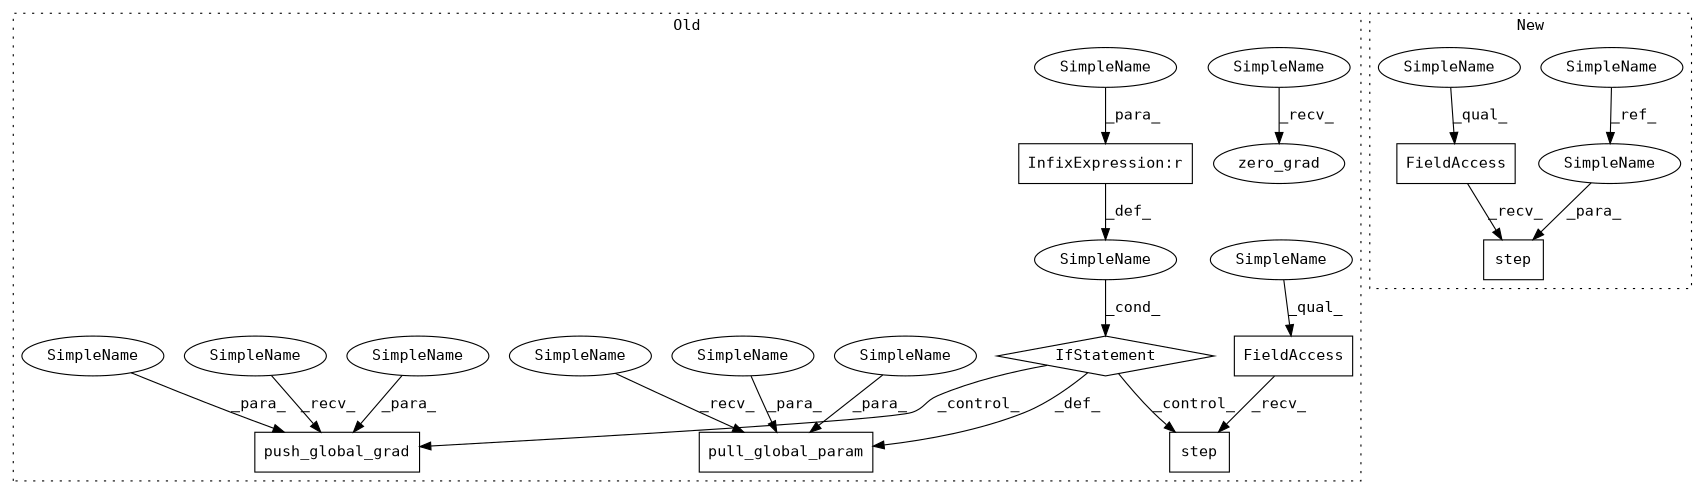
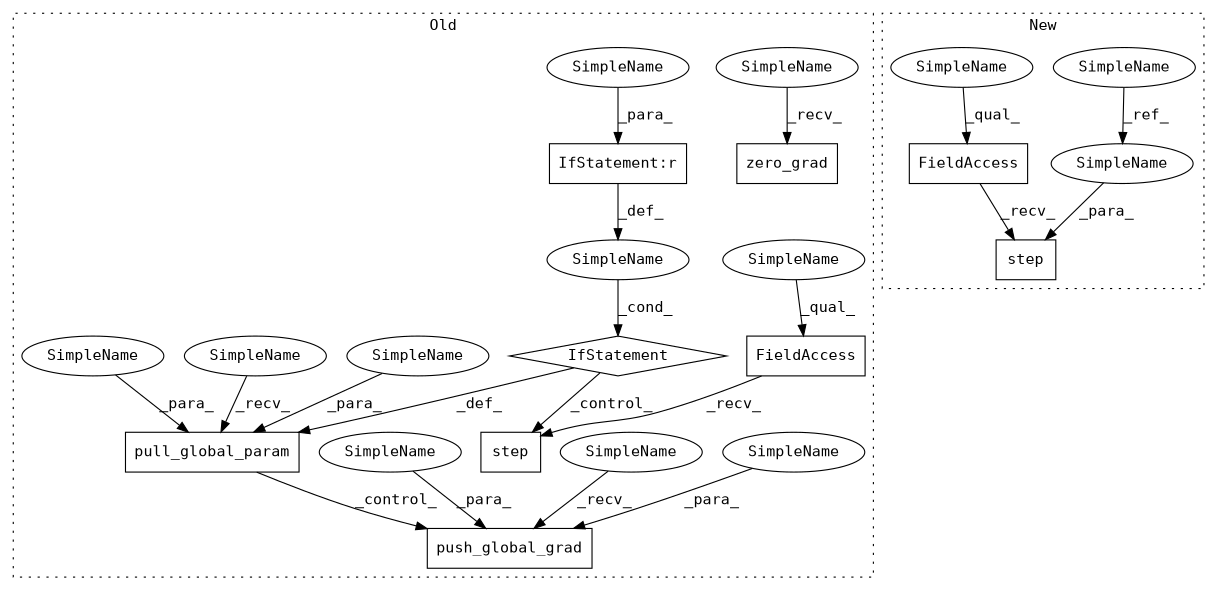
node "InfixExpression:r": label "InfixExpression:r" -> "IfStatement:r"
node "zero_grad": shape ellipse -> box
edge "IfStatement" -> "push_global_grad": now "pull_global_param" -> "push_global_grad"
